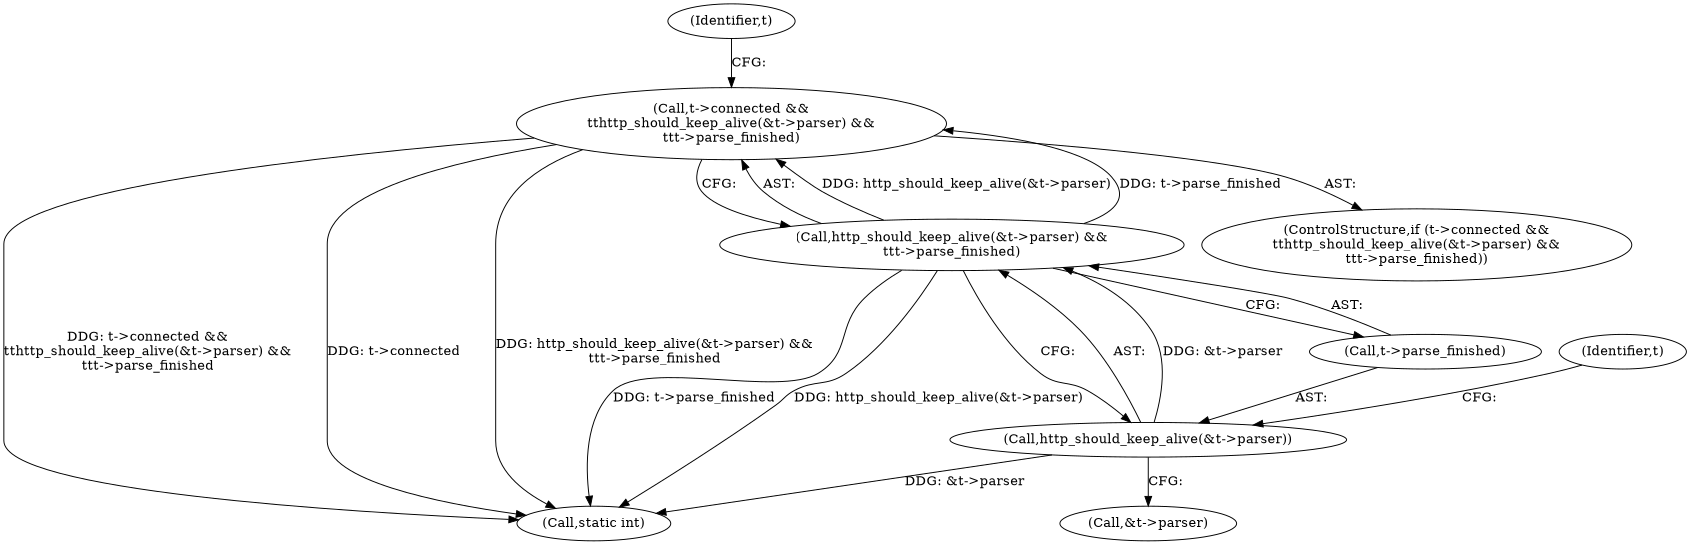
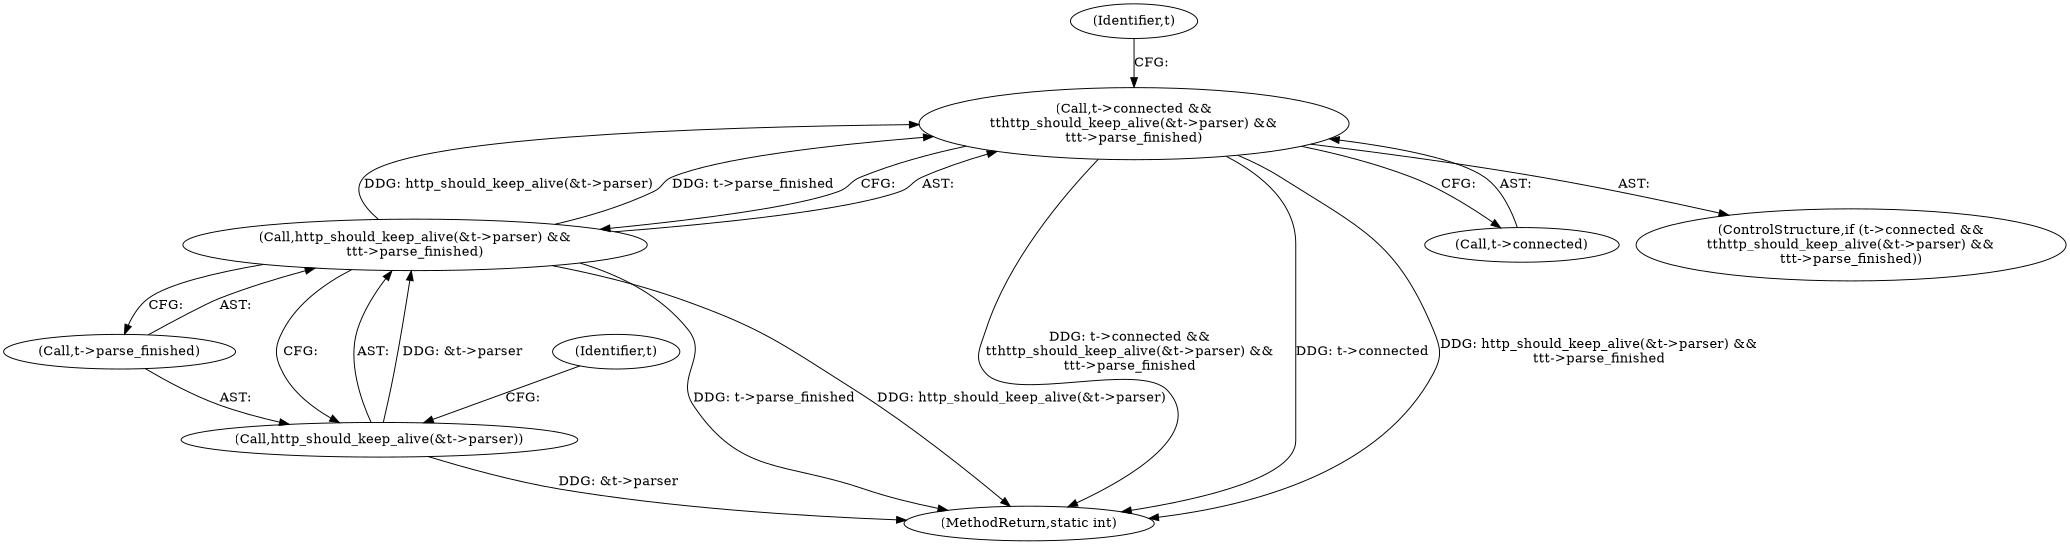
node "(Call,t->connected)": added
node "(Call,static int)": label "(Call,static int)" -> "(MethodReturn,static int)"
node "(Call,&t->parser)": removed
